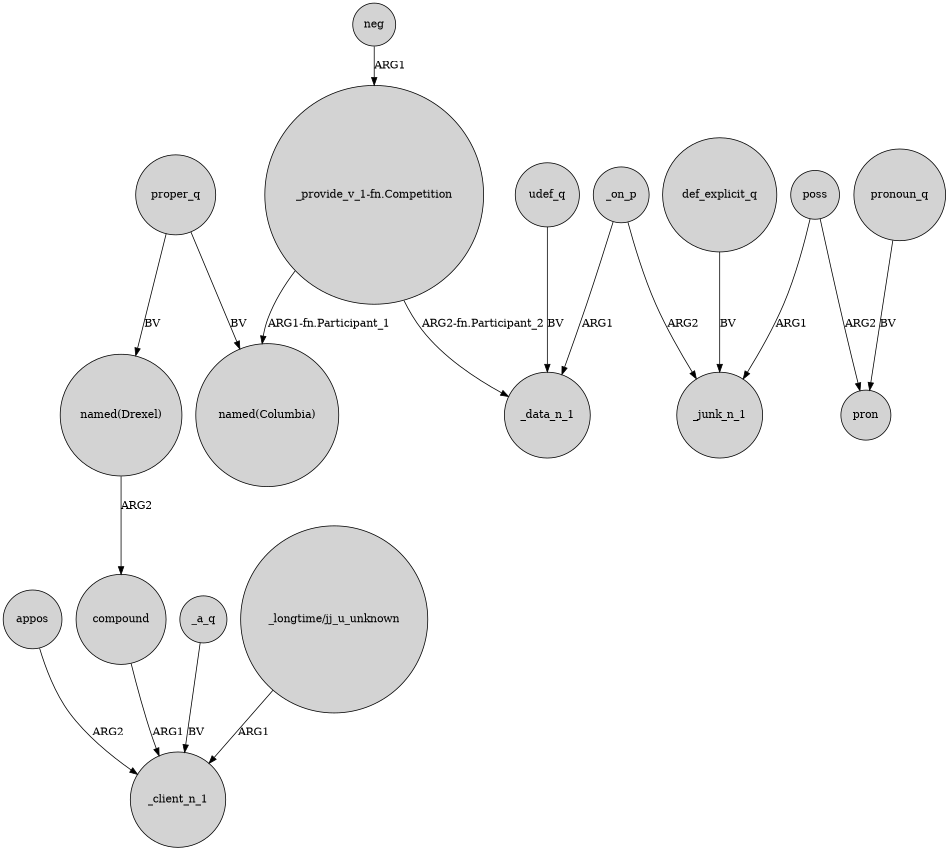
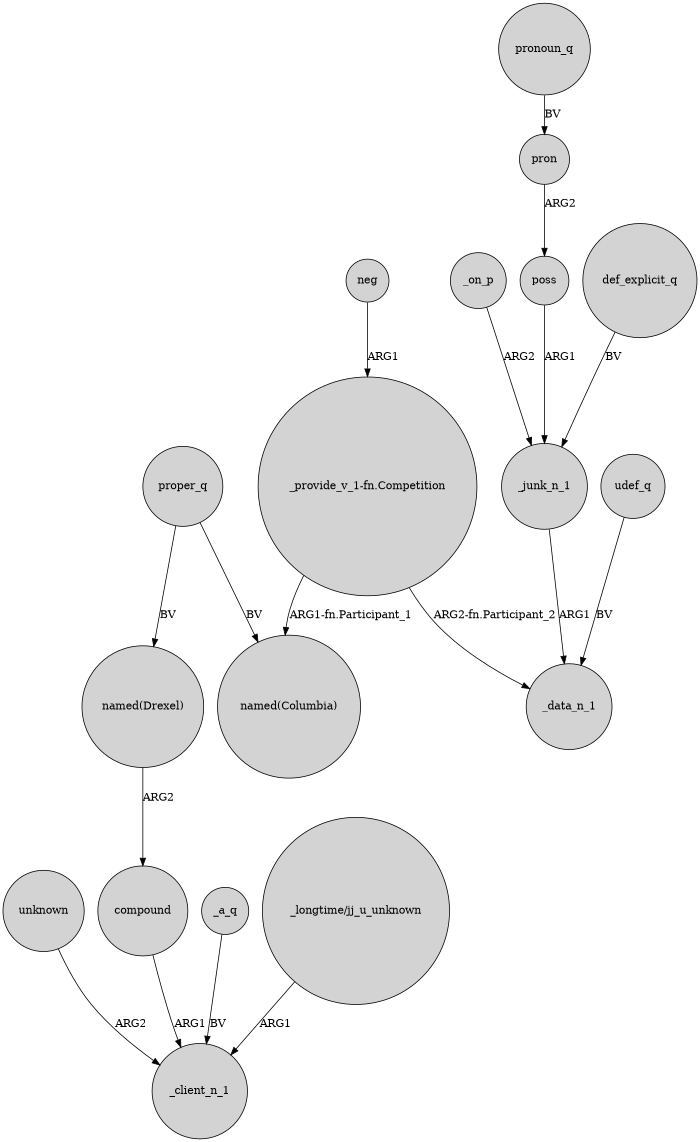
edge "_on_p" -> "_data_n_1": now "_junk_n_1" -> "_data_n_1"
edge "poss" -> "pron": reversed
node "appos": label "appos" -> "unknown"
